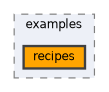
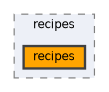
cluster "examples": label "examples" -> "recipes"
